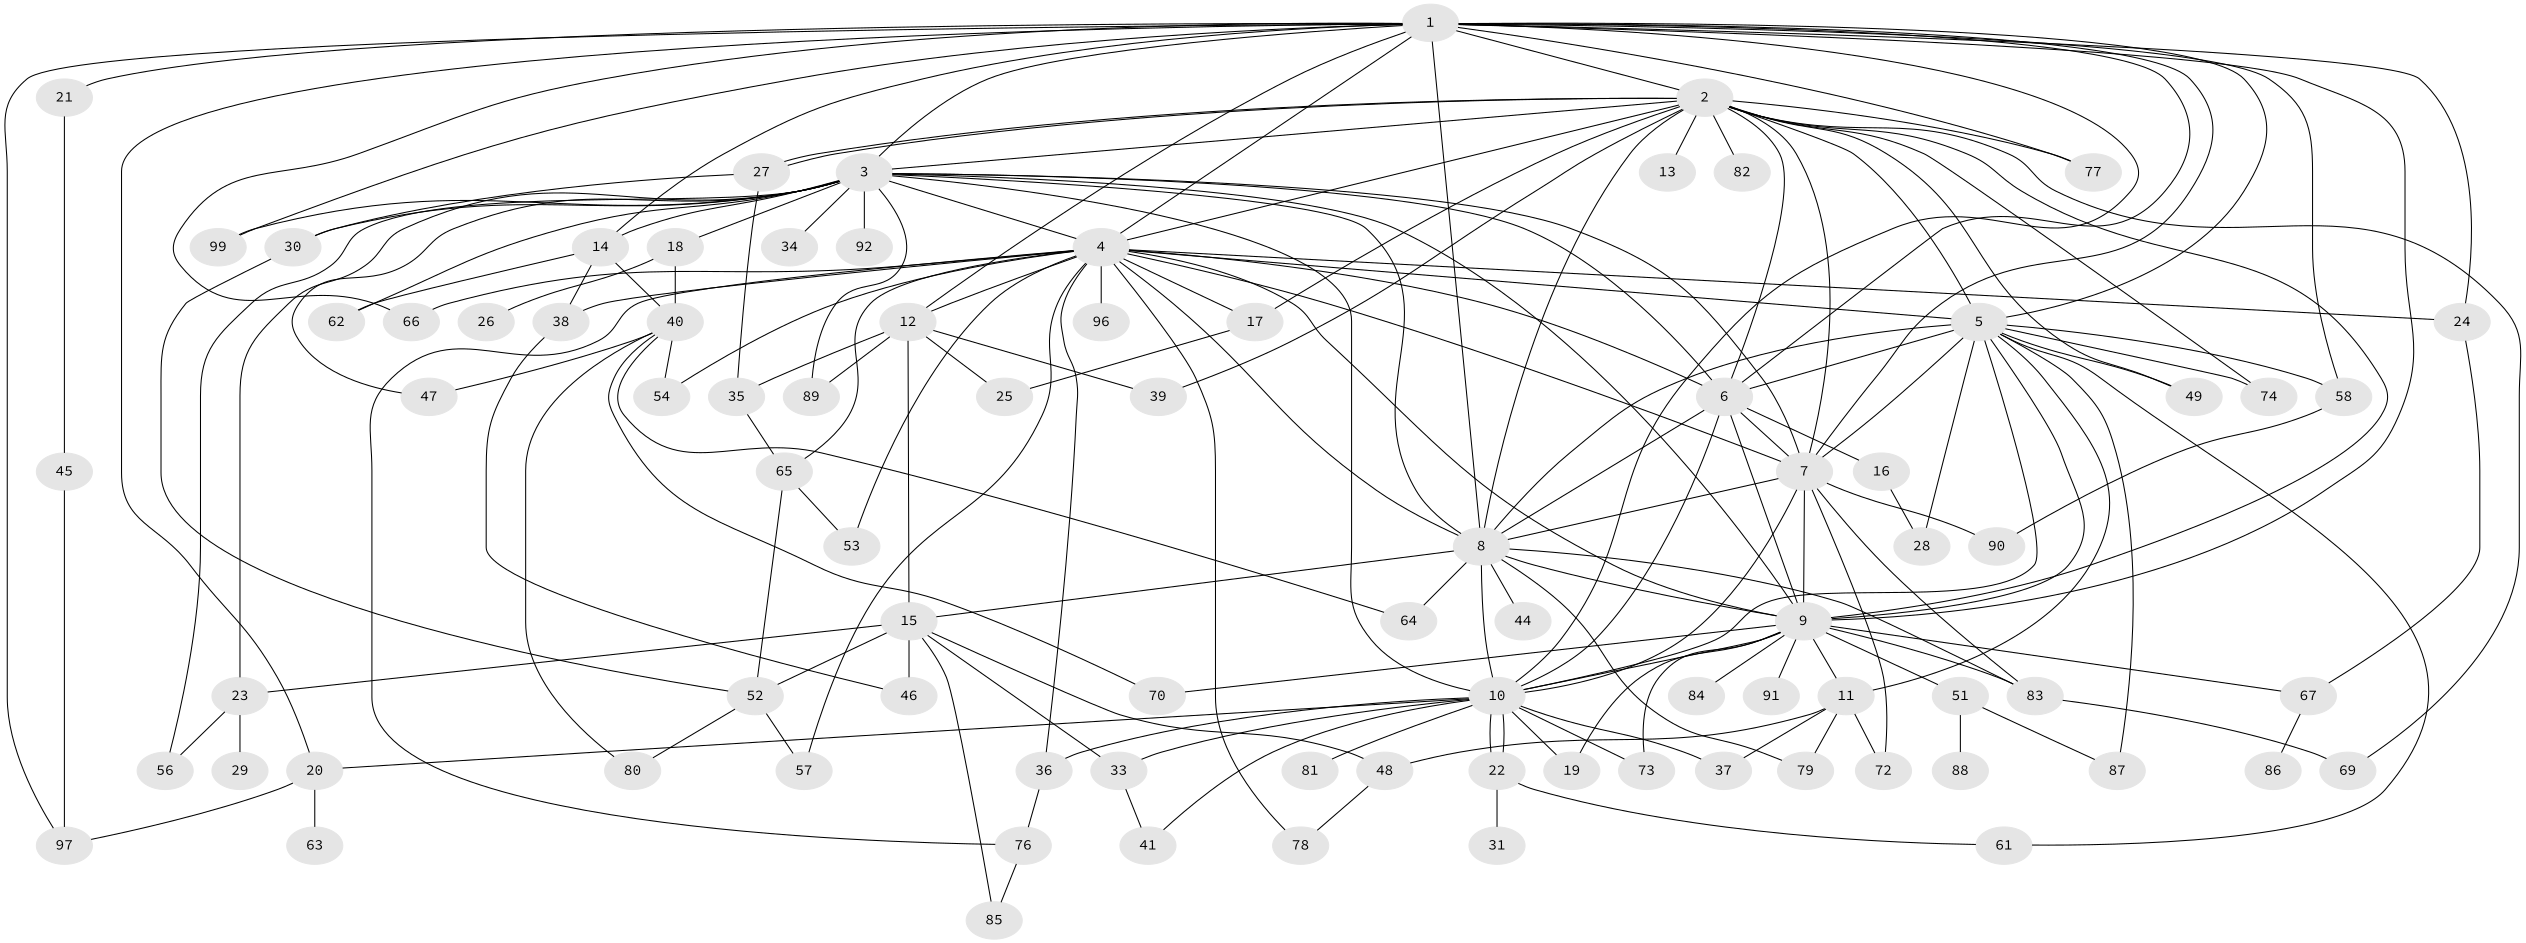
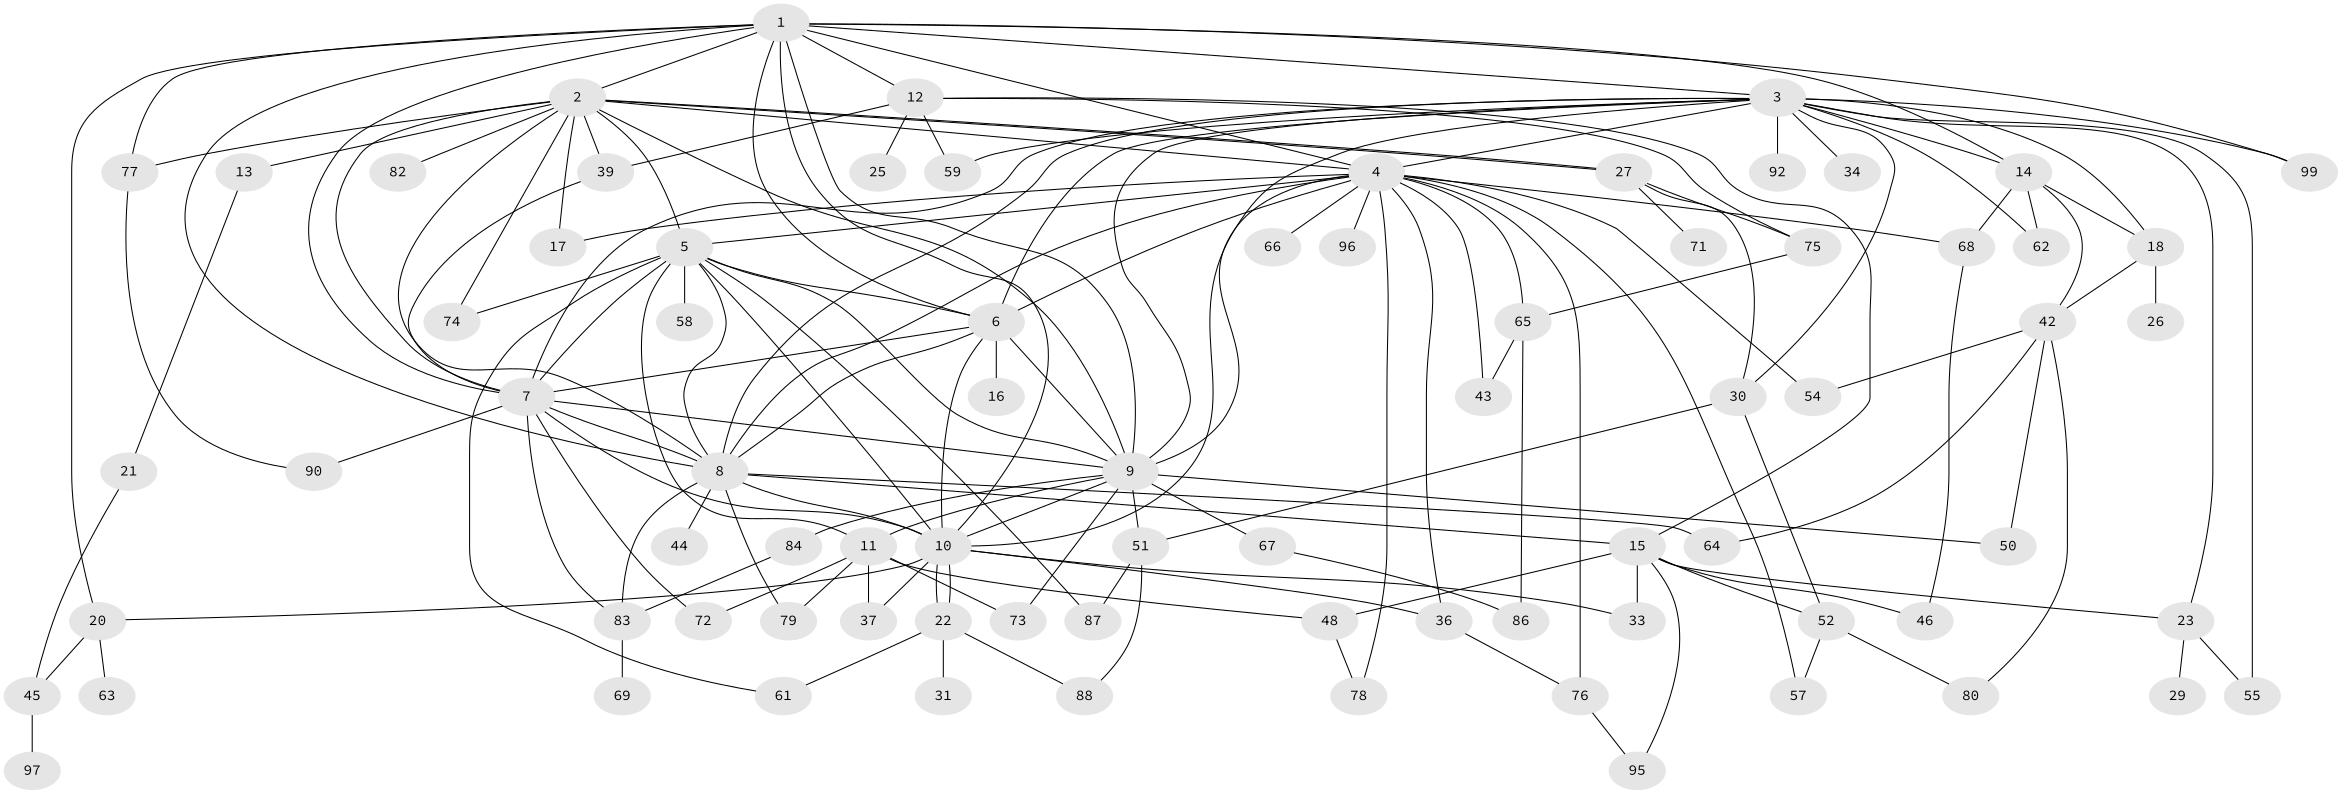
edge "1" -- "21": now "13" -- "21"
edge "1" -- "97": removed
edge "1" -- "66": removed
edge "1" -- "58": removed
edge "1" -- "5": removed
edge "2" -- "3": removed
edge "14" -- "18": added
edge "2" -- "69": removed
edge "2" -- "6": removed
node "71": added
edge "4" -- "12": removed
node "38": label "38" -> "68"
node "40": label "40" -> "42"
node "24": removed
edge "4" -- "7": now "39" -- "7"
edge "17" -- "25": removed
node "47": removed
node "35": label "35" -> "75"
node "89": label "89" -> "59"
node "49": removed
edge "58" -- "90": now "77" -- "90"
edge "30" -- "51": added
node "53": label "53" -> "43"
node "28": removed
edge "65" -- "52": now "65" -- "86"
edge "8" -- "9": removed
edge "9" -- "83": now "84" -- "83"
edge "22" -- "88": added
node "70": label "70" -> "50"
node "91": removed
edge "10" -- "73": now "11" -- "73"
node "56": label "56" -> "55"
node "81": removed
node "19": removed
edge "20" -- "97": now "20" -- "45"
node "41": removed
node "85": label "85" -> "95"
